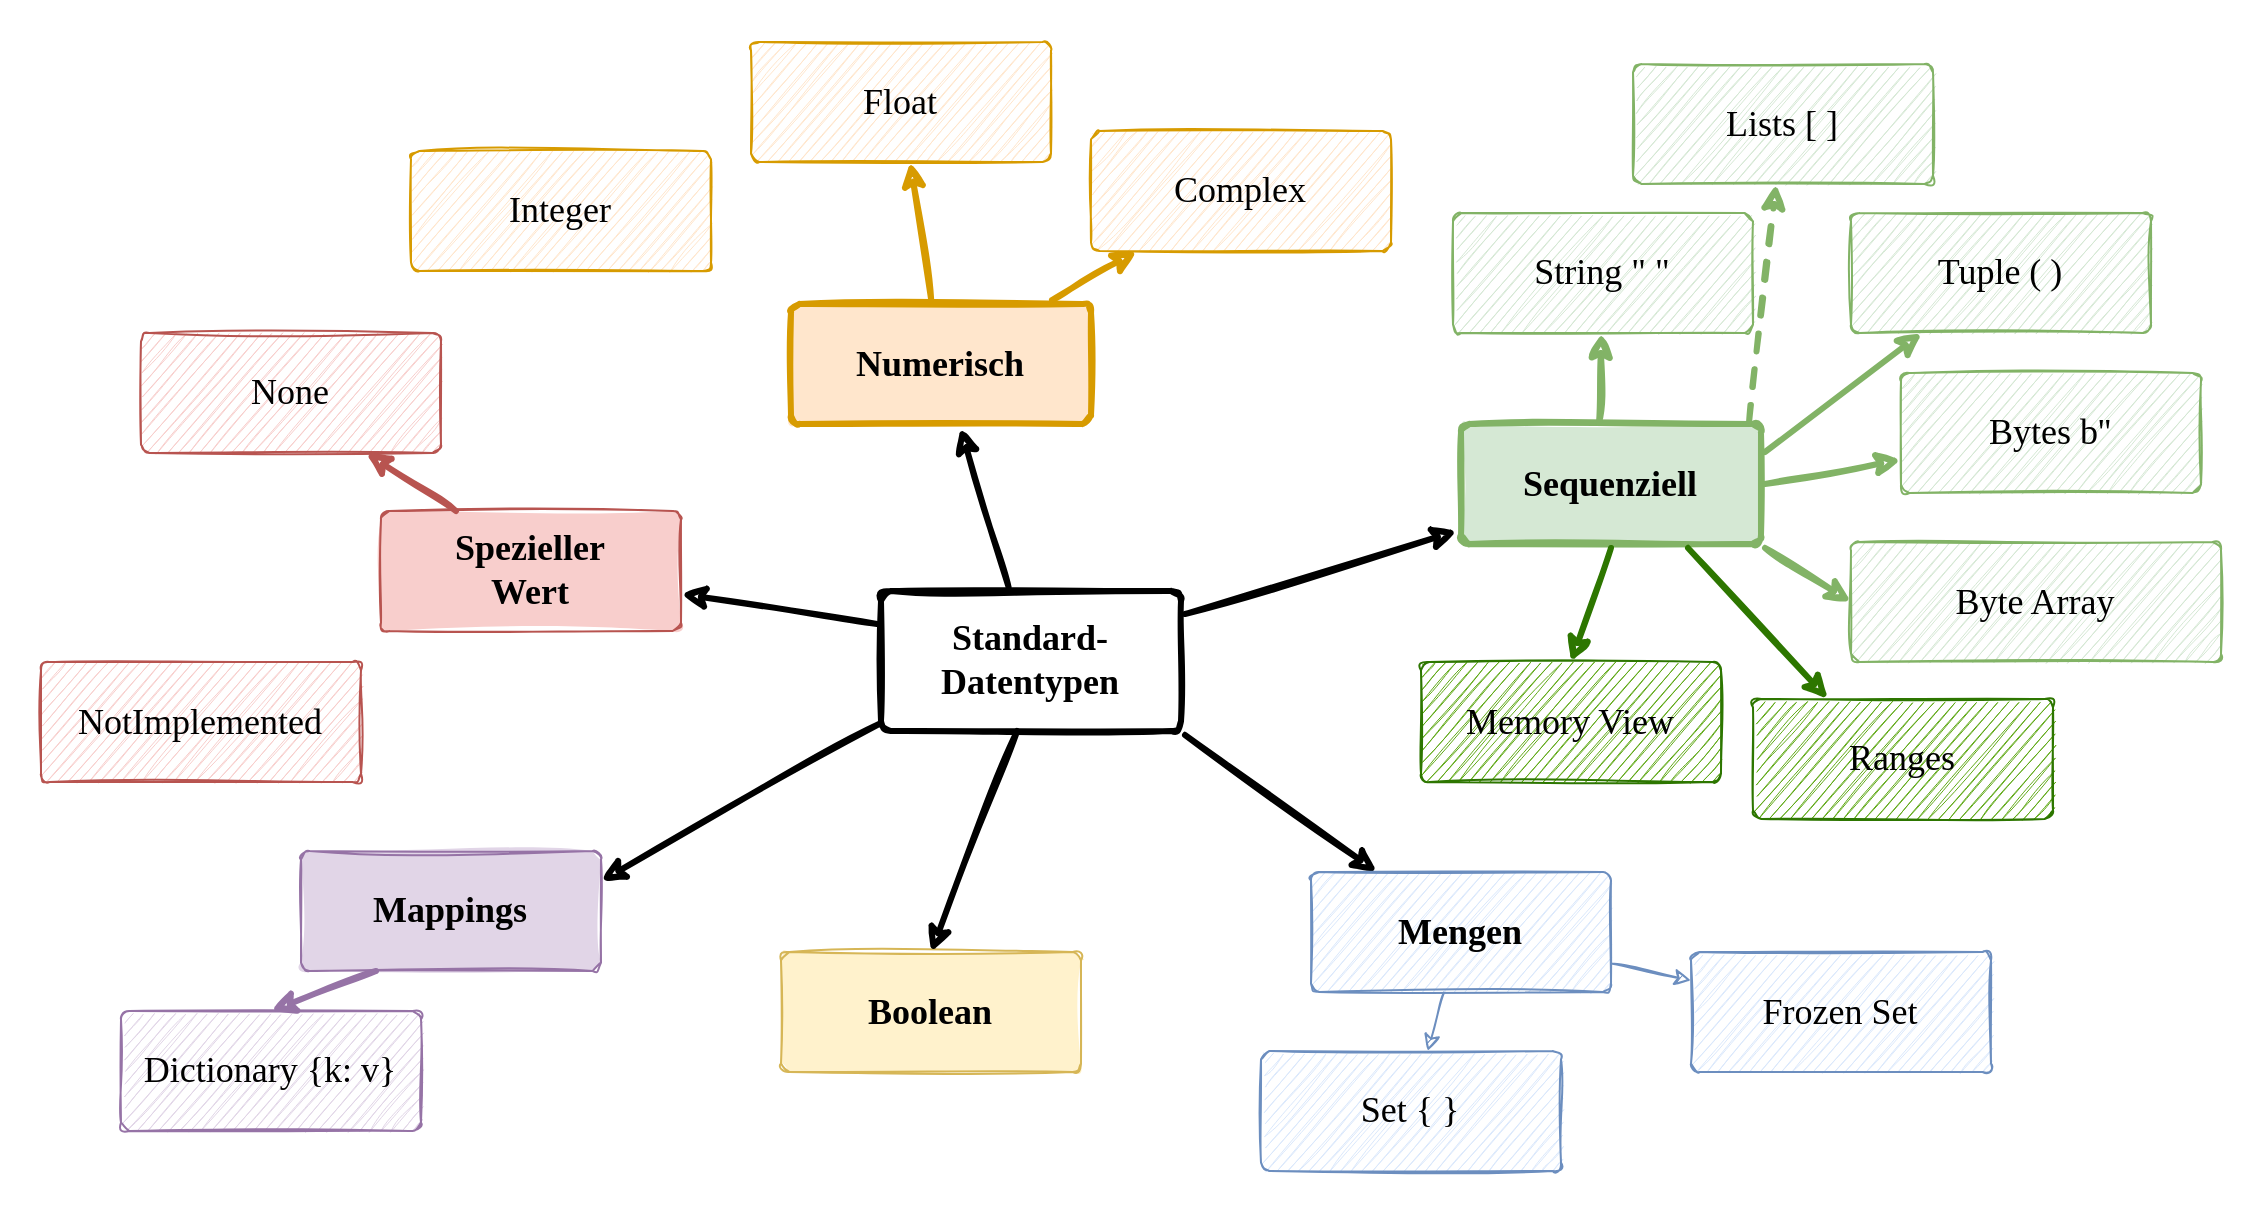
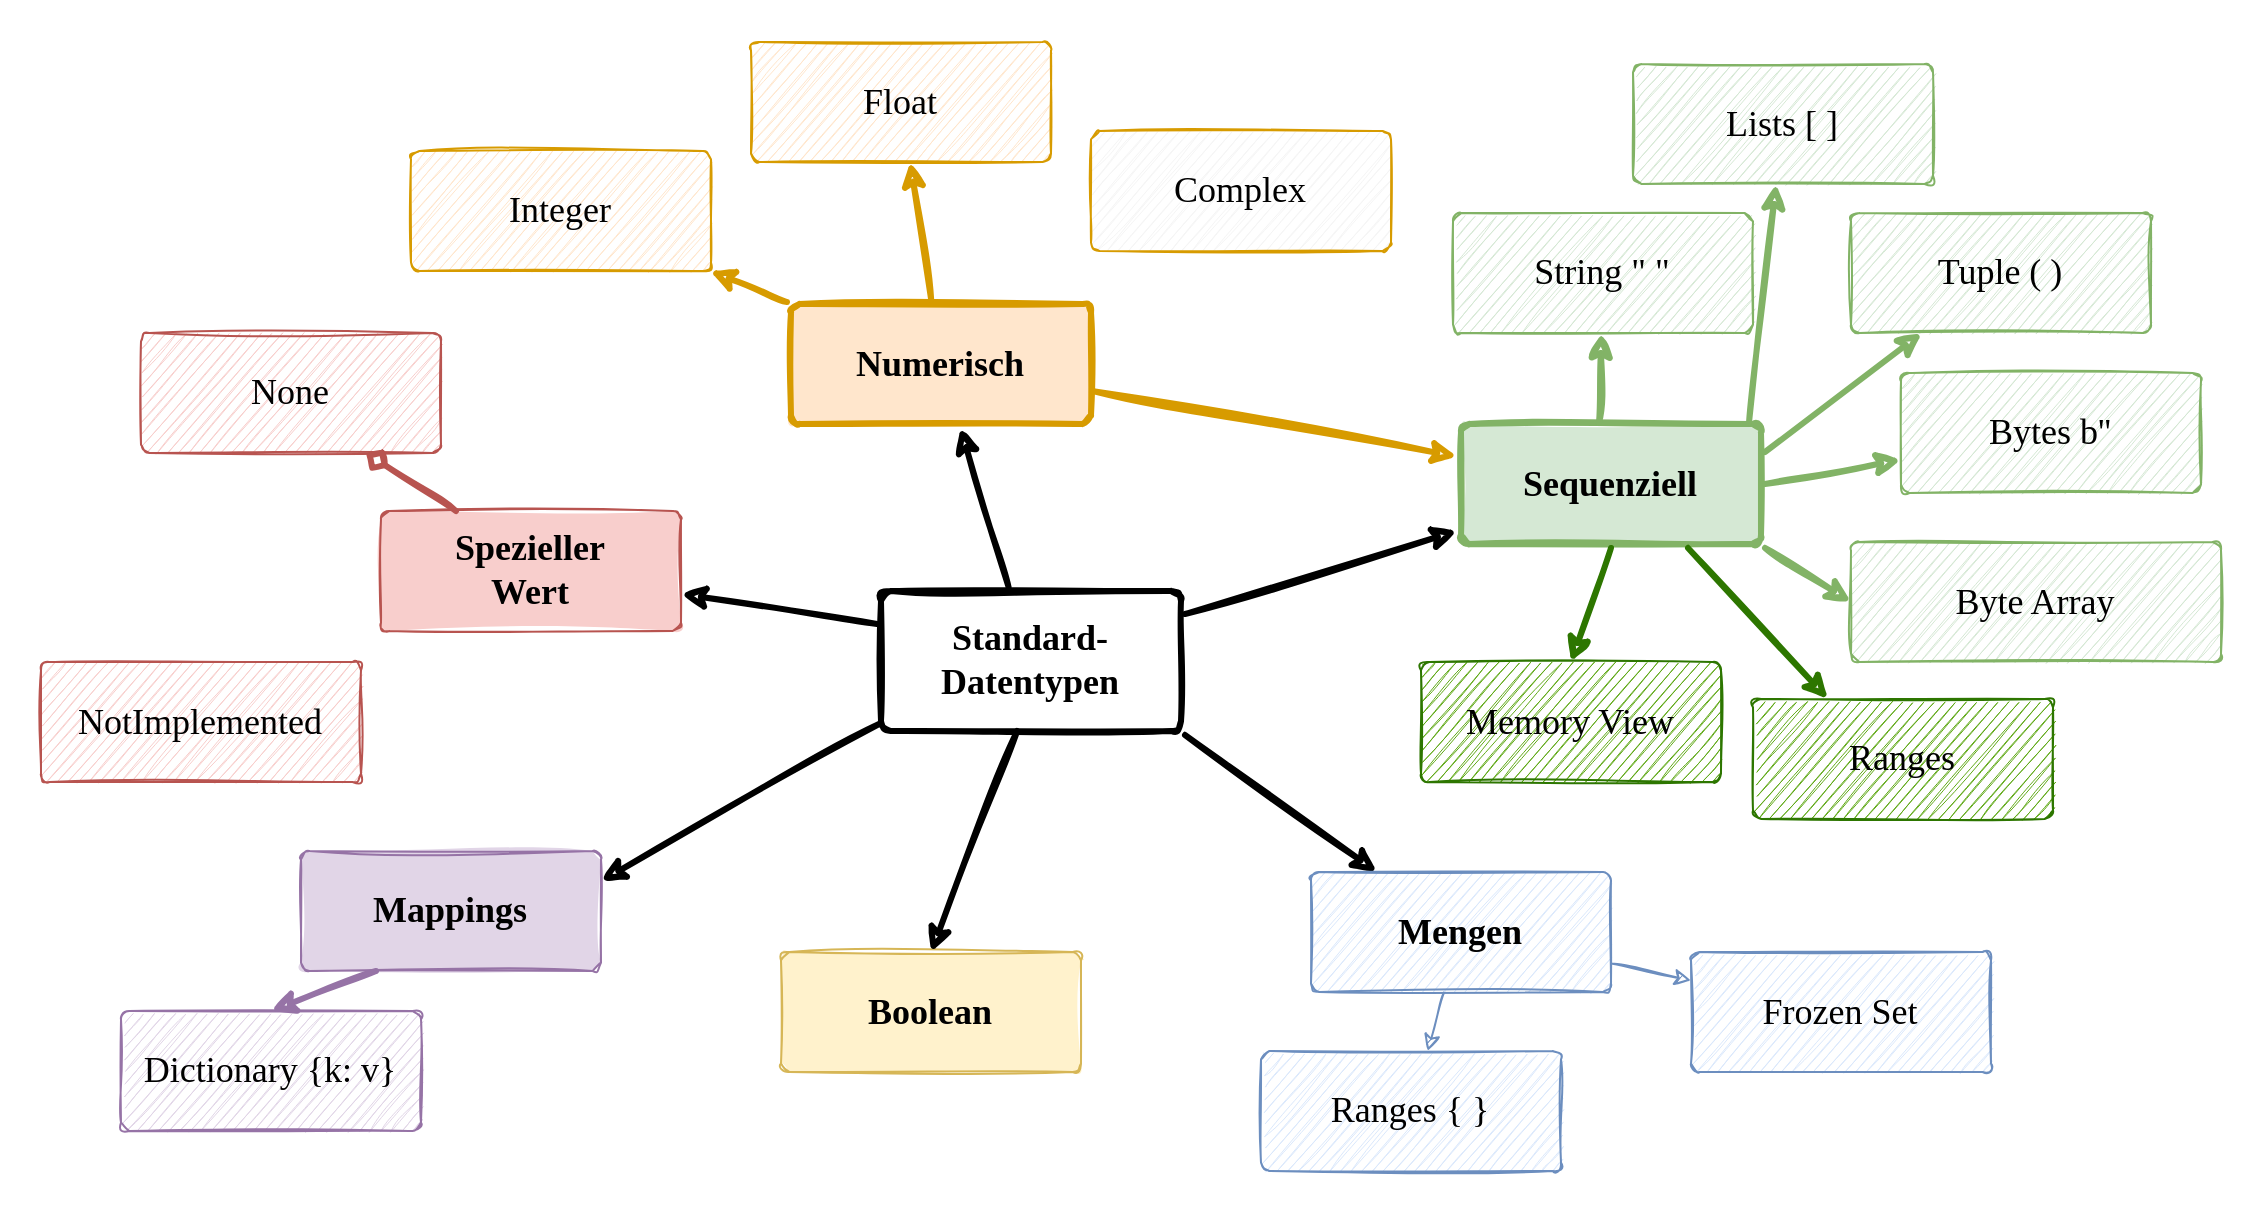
node "Complex": fillcolor #ffe6cc -> #f5f5f5
edge "Numerisch" -> "Complex": now "Numerisch" -> "Sequenziell"
edge "Numerisch" -> "Integer": added
edge "Sequenziell" -> "Lists [ ]": style dashed -> solid
edge "Spezieller Wert" -> "None": arrowhead classic -> diamond
node "Set { }": label "Set { }" -> "Ranges { }"
